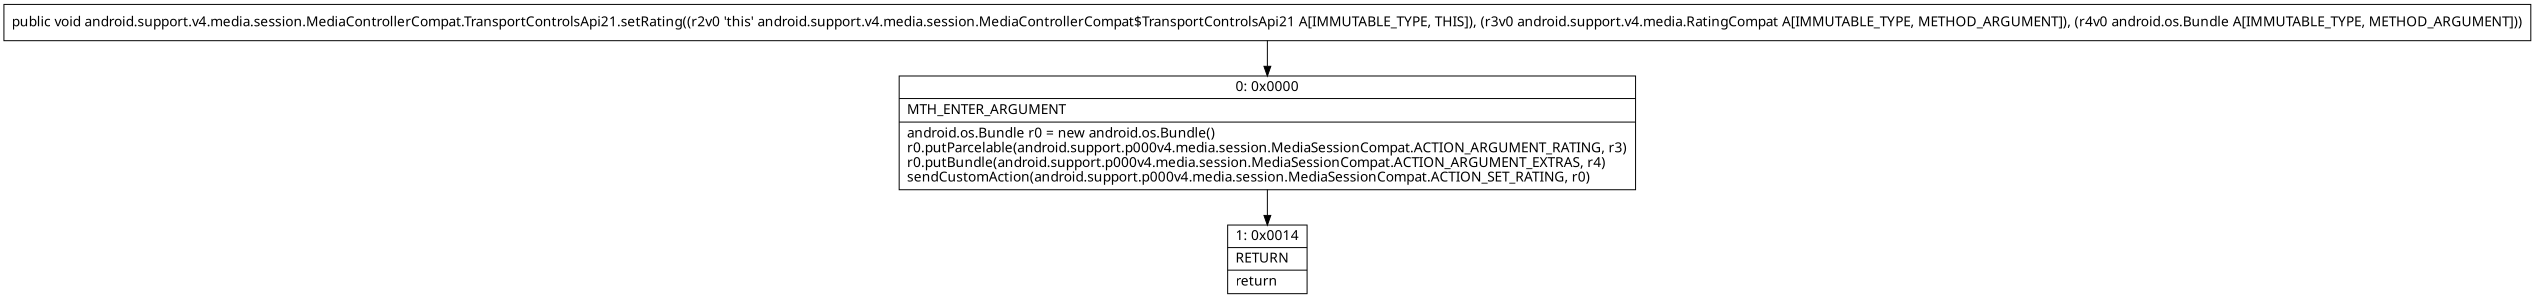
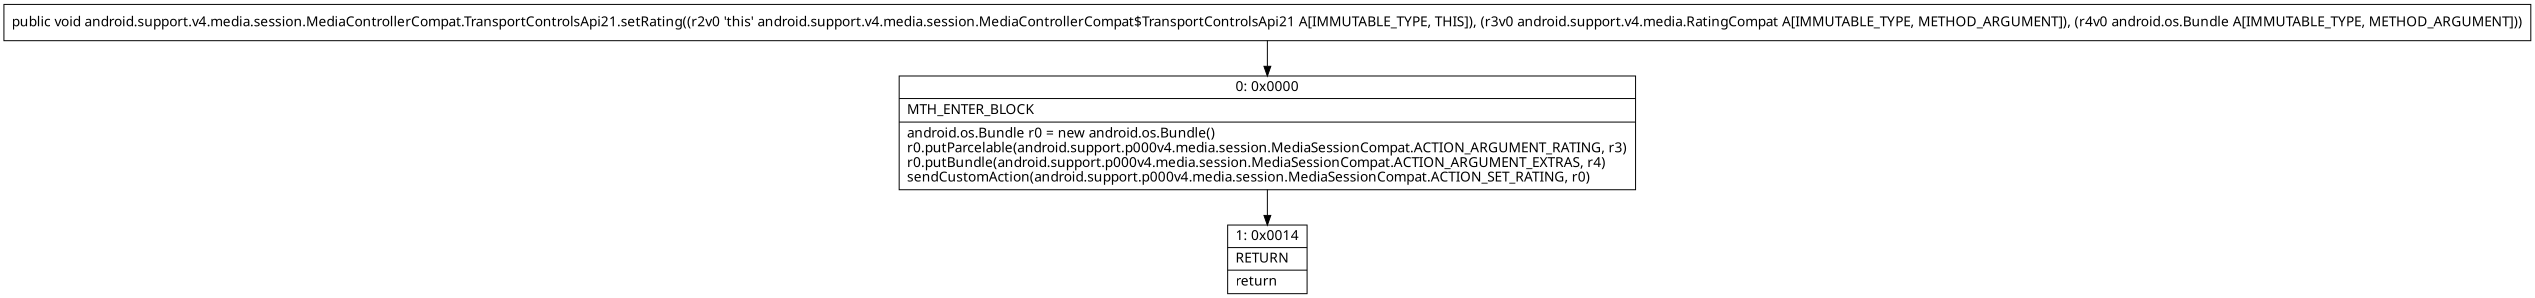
node "0: 0x0000": text "MTH_ENTER_ARGUMENT" -> "MTH_ENTER_BLOCK"
